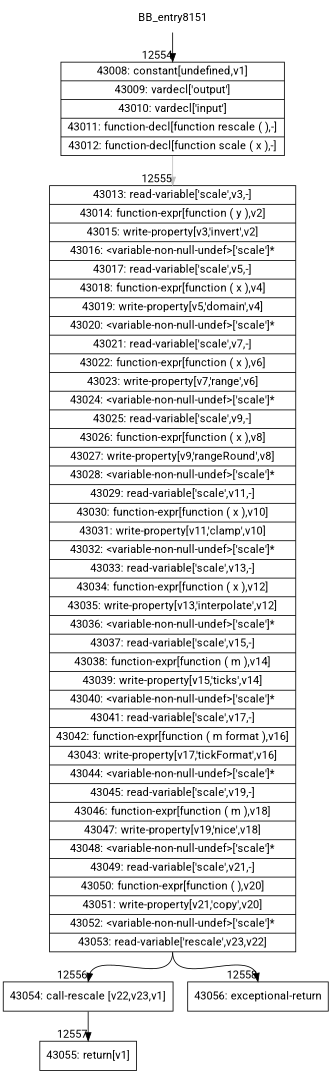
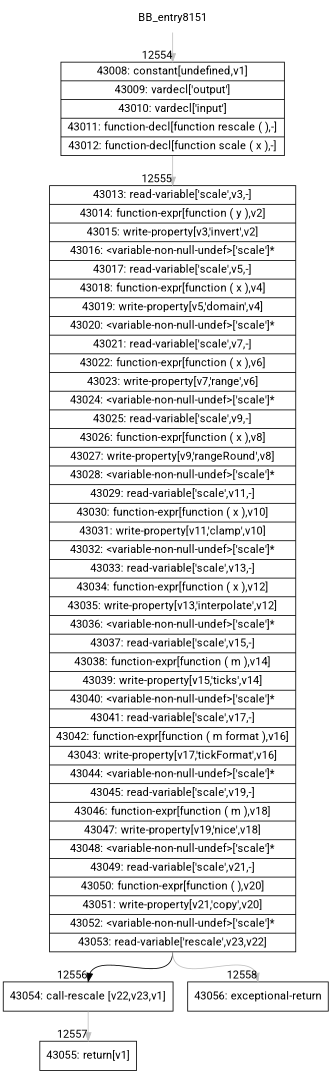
edge "BB_entry8151" -> "43008: constant[undefined,v1]": color black -> gray
edge "43013: read-variable['scale',v3,-]" -> "43056: exceptional-return": color black -> gray
edge "43054: call-rescale [v22,v23,v1]" -> "43055: return[v1]": color black -> gray
